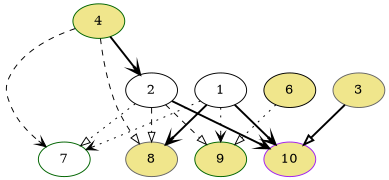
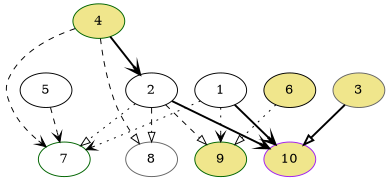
node "5": added
edge "1" -> "8": removed
node "8": fillcolor khaki -> white
